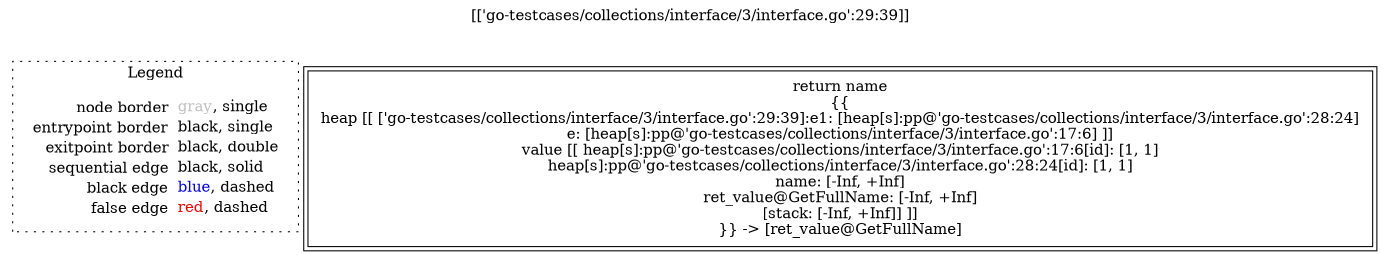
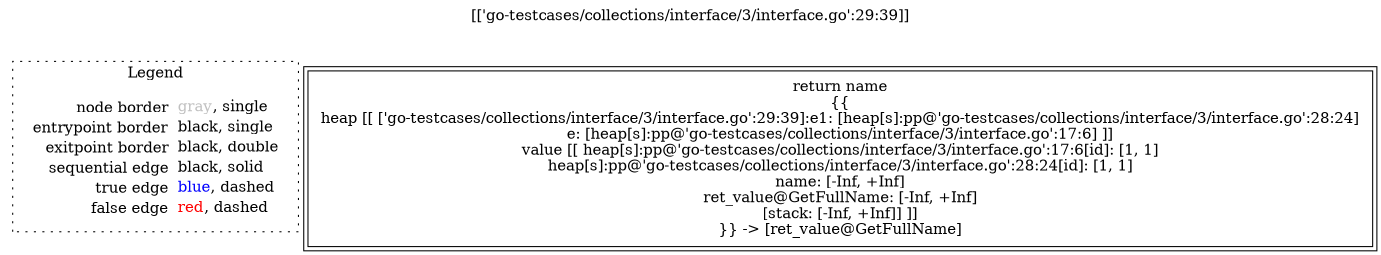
node "node border": text "black edge" -> "true edge"
